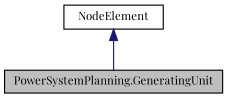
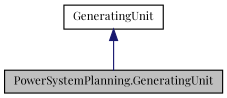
node "NodeElement": label "NodeElement" -> "GeneratingUnit"
